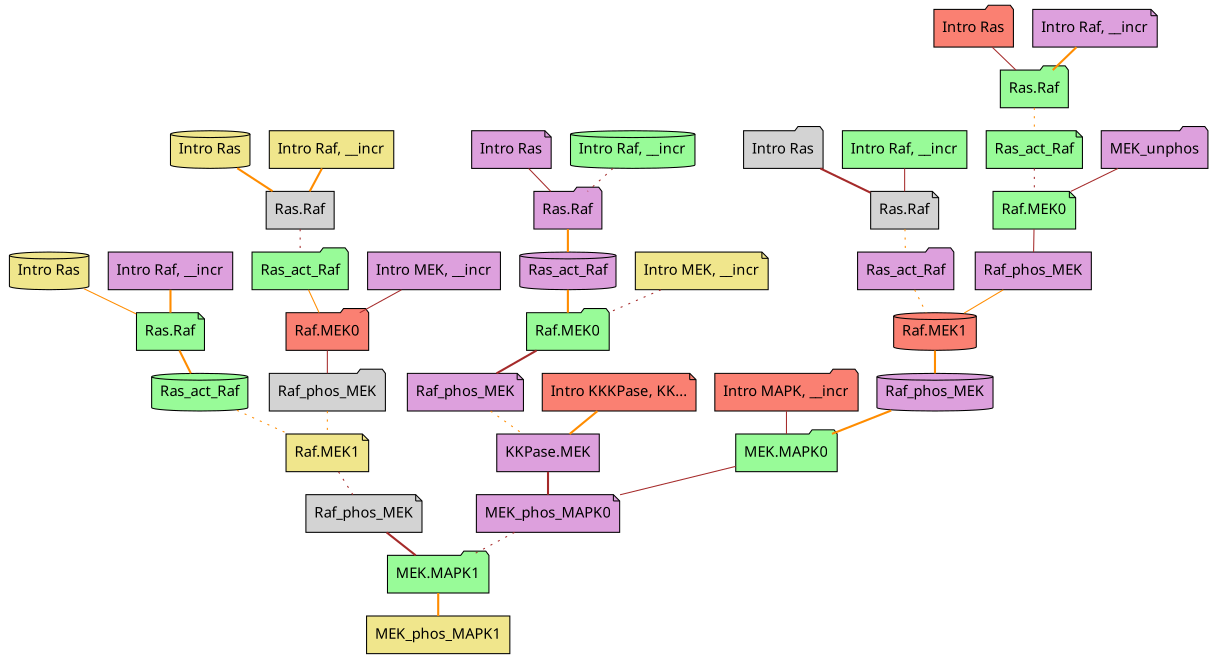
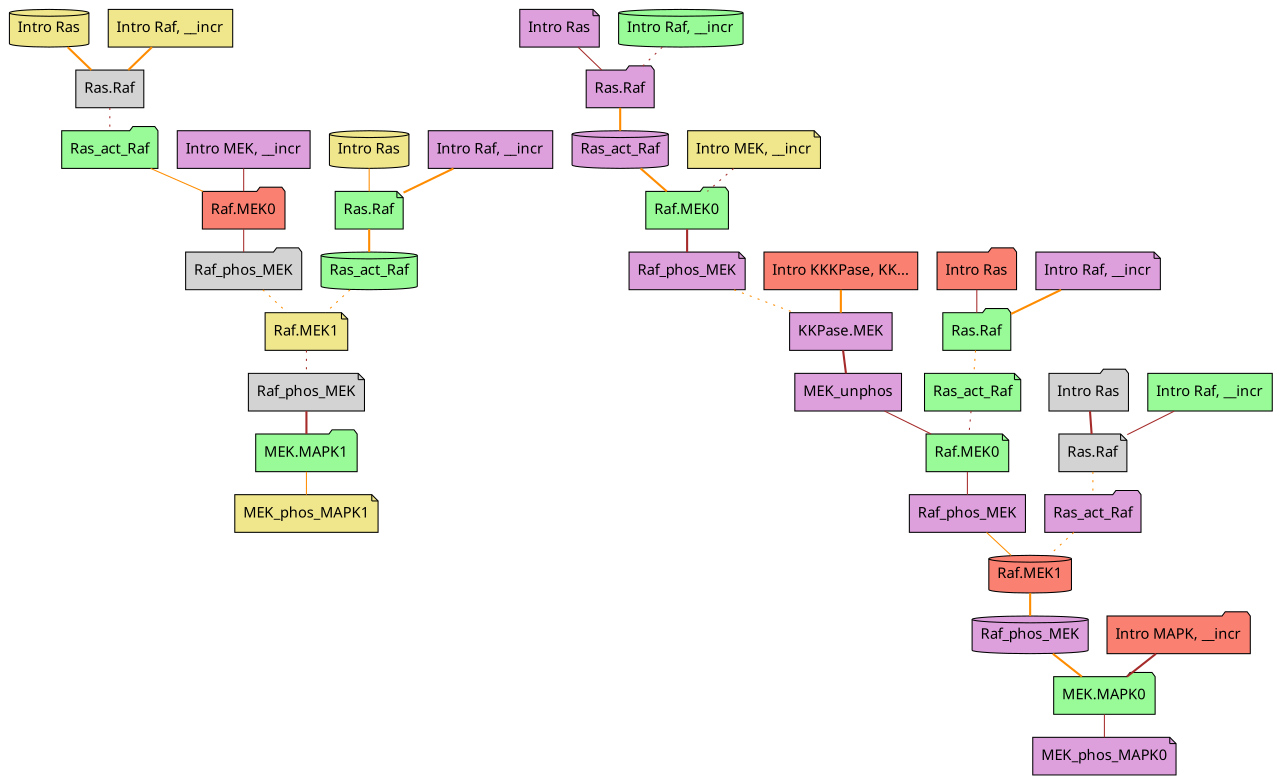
node "MEK_unphos": shape folder -> box
node "Intro KKKPase, KK...": shape note -> box
edge "Intro MAPK, __incr" -- "MEK.MAPK0": style solid -> bold
edge "KKPase.MEK" -- "MEK_phos_MAPK0": now "KKPase.MEK" -- "MEK_unphos"
edge "MEK_phos_MAPK0" -- "MEK.MAPK1": removed
edge "MEK.MAPK1" -- "MEK_phos_MAPK1": style bold -> solid
node "MEK_phos_MAPK1": shape box -> note
